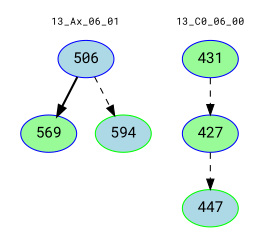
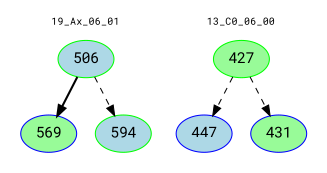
cluster "13_Ax_06_01": label "13_Ax_06_01" -> "19_Ax_06_01"
node "506": color blue -> green
edge "431" -> "427": reversed
node "427": color blue -> green
node "447": color green -> blue
